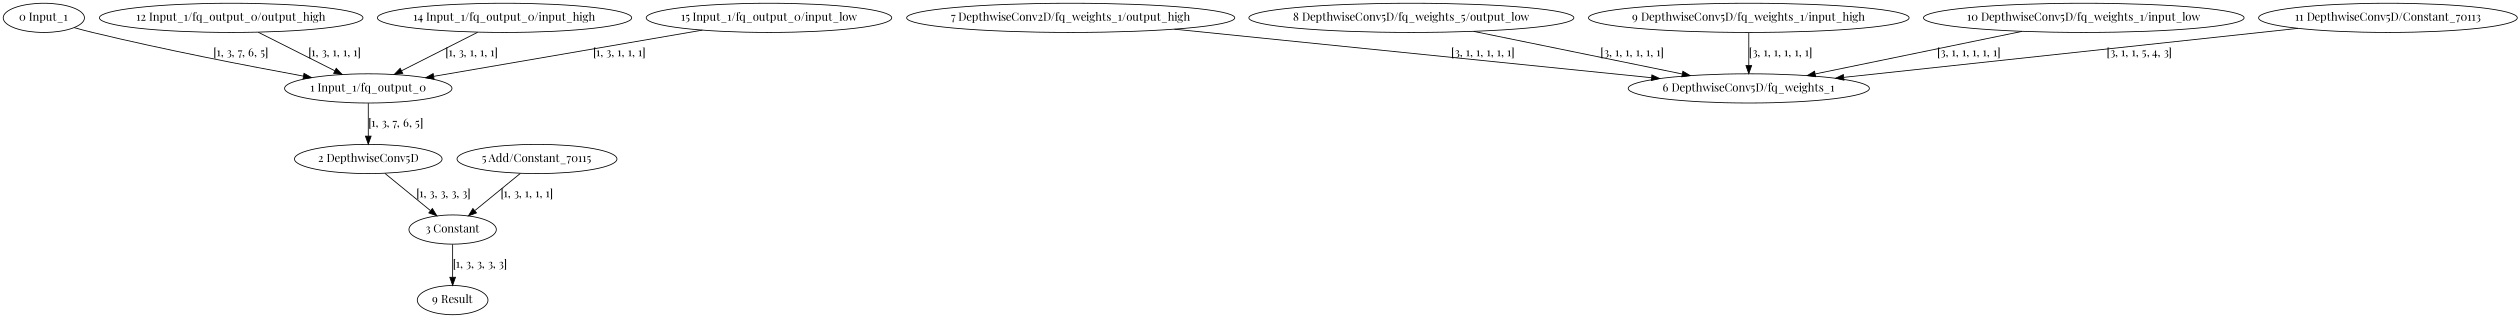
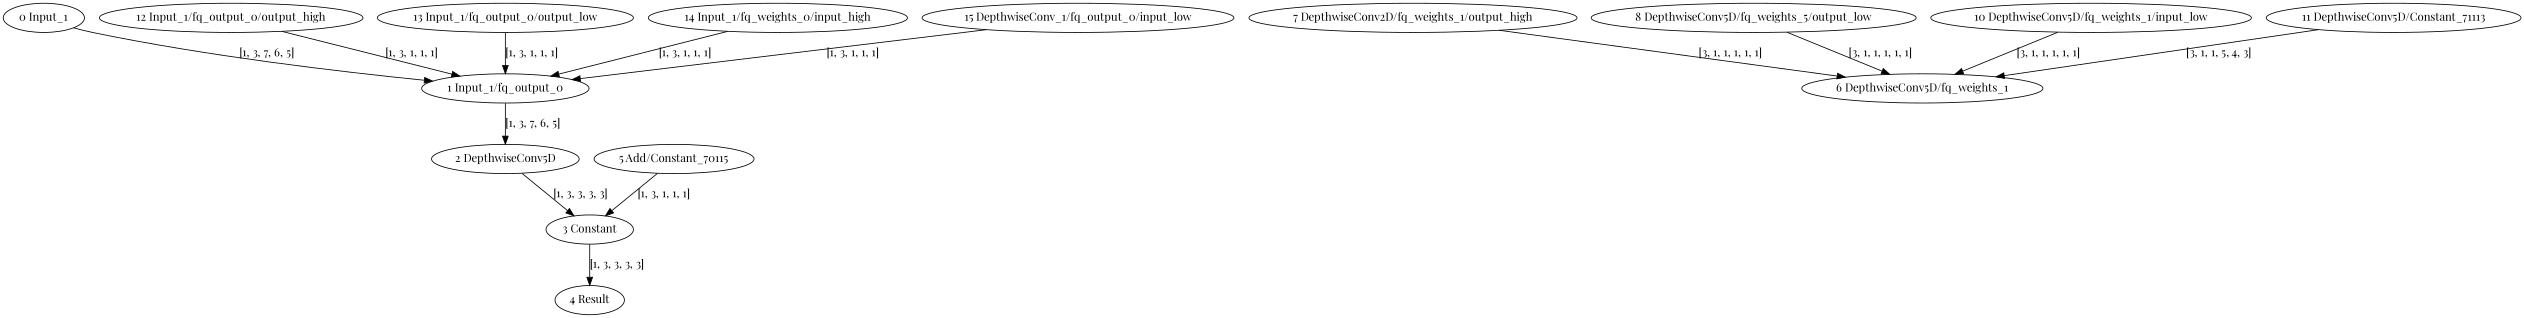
node "13 Input_1/fq_output_0/output_low": added
node "14 Input_1/fq_output_0/input_high": label "14 Input_1/fq_output_0/input_high" -> "14 Input_1/fq_weights_0/input_high"
node "15 Input_1/fq_output_0/input_low": label "15 Input_1/fq_output_0/input_low" -> "15 DepthwiseConv_1/fq_output_0/input_low"
node "9 DepthwiseConv5D/fq_weights_1/input_high": removed
node "11 DepthwiseConv5D/Constant_70113": label "11 DepthwiseConv5D/Constant_70113" -> "11 DepthwiseConv5D/Constant_71113"
node "9 Result": label "9 Result" -> "4 Result"
